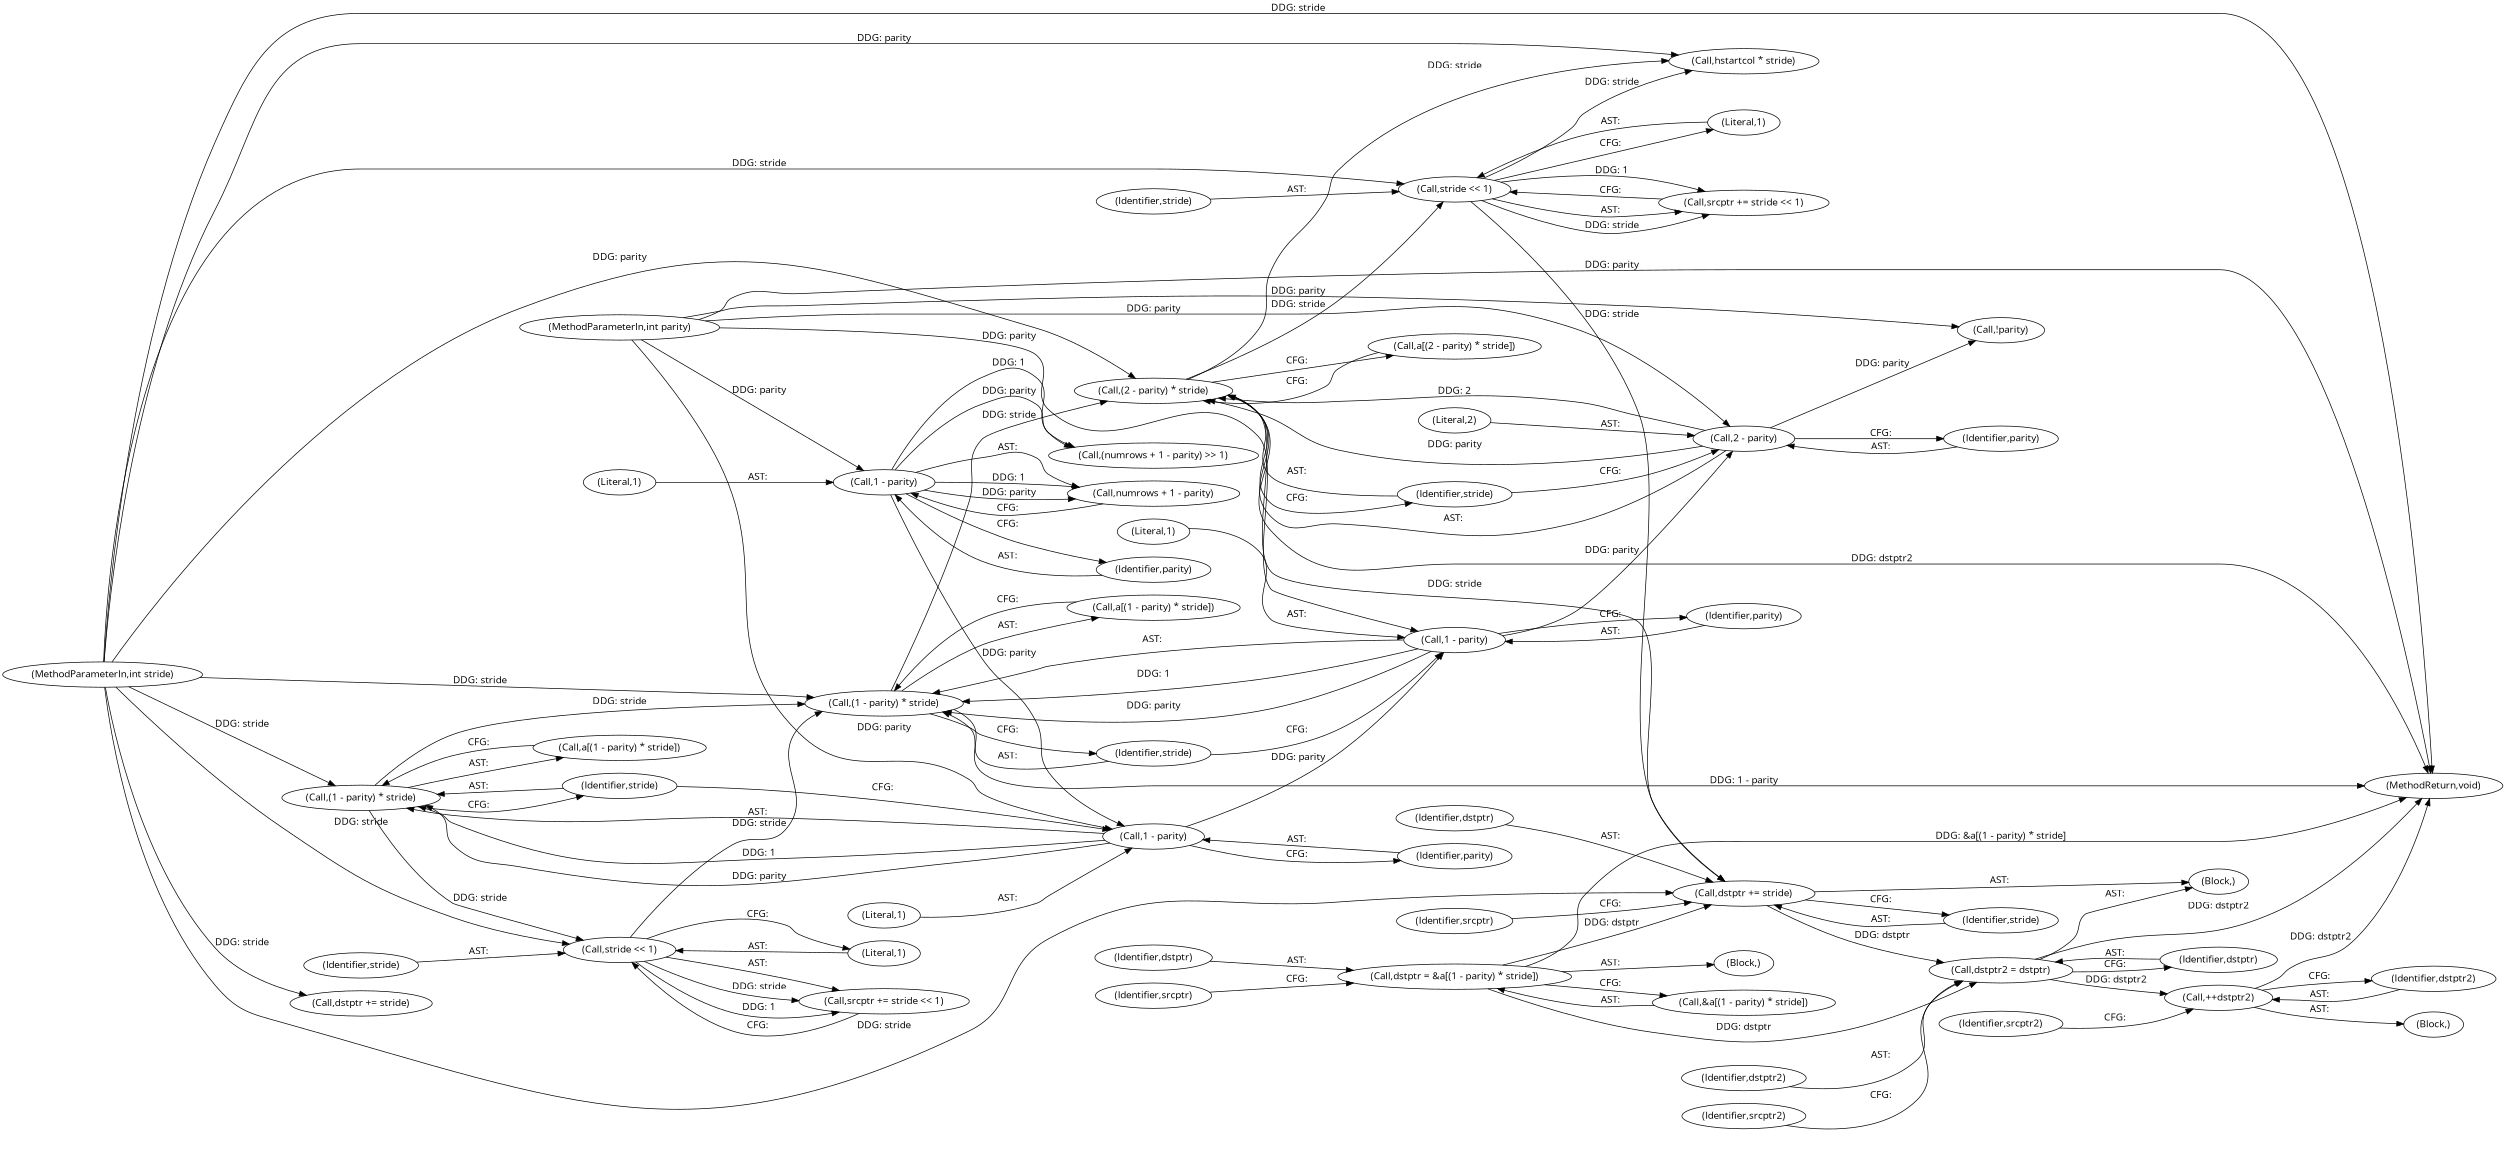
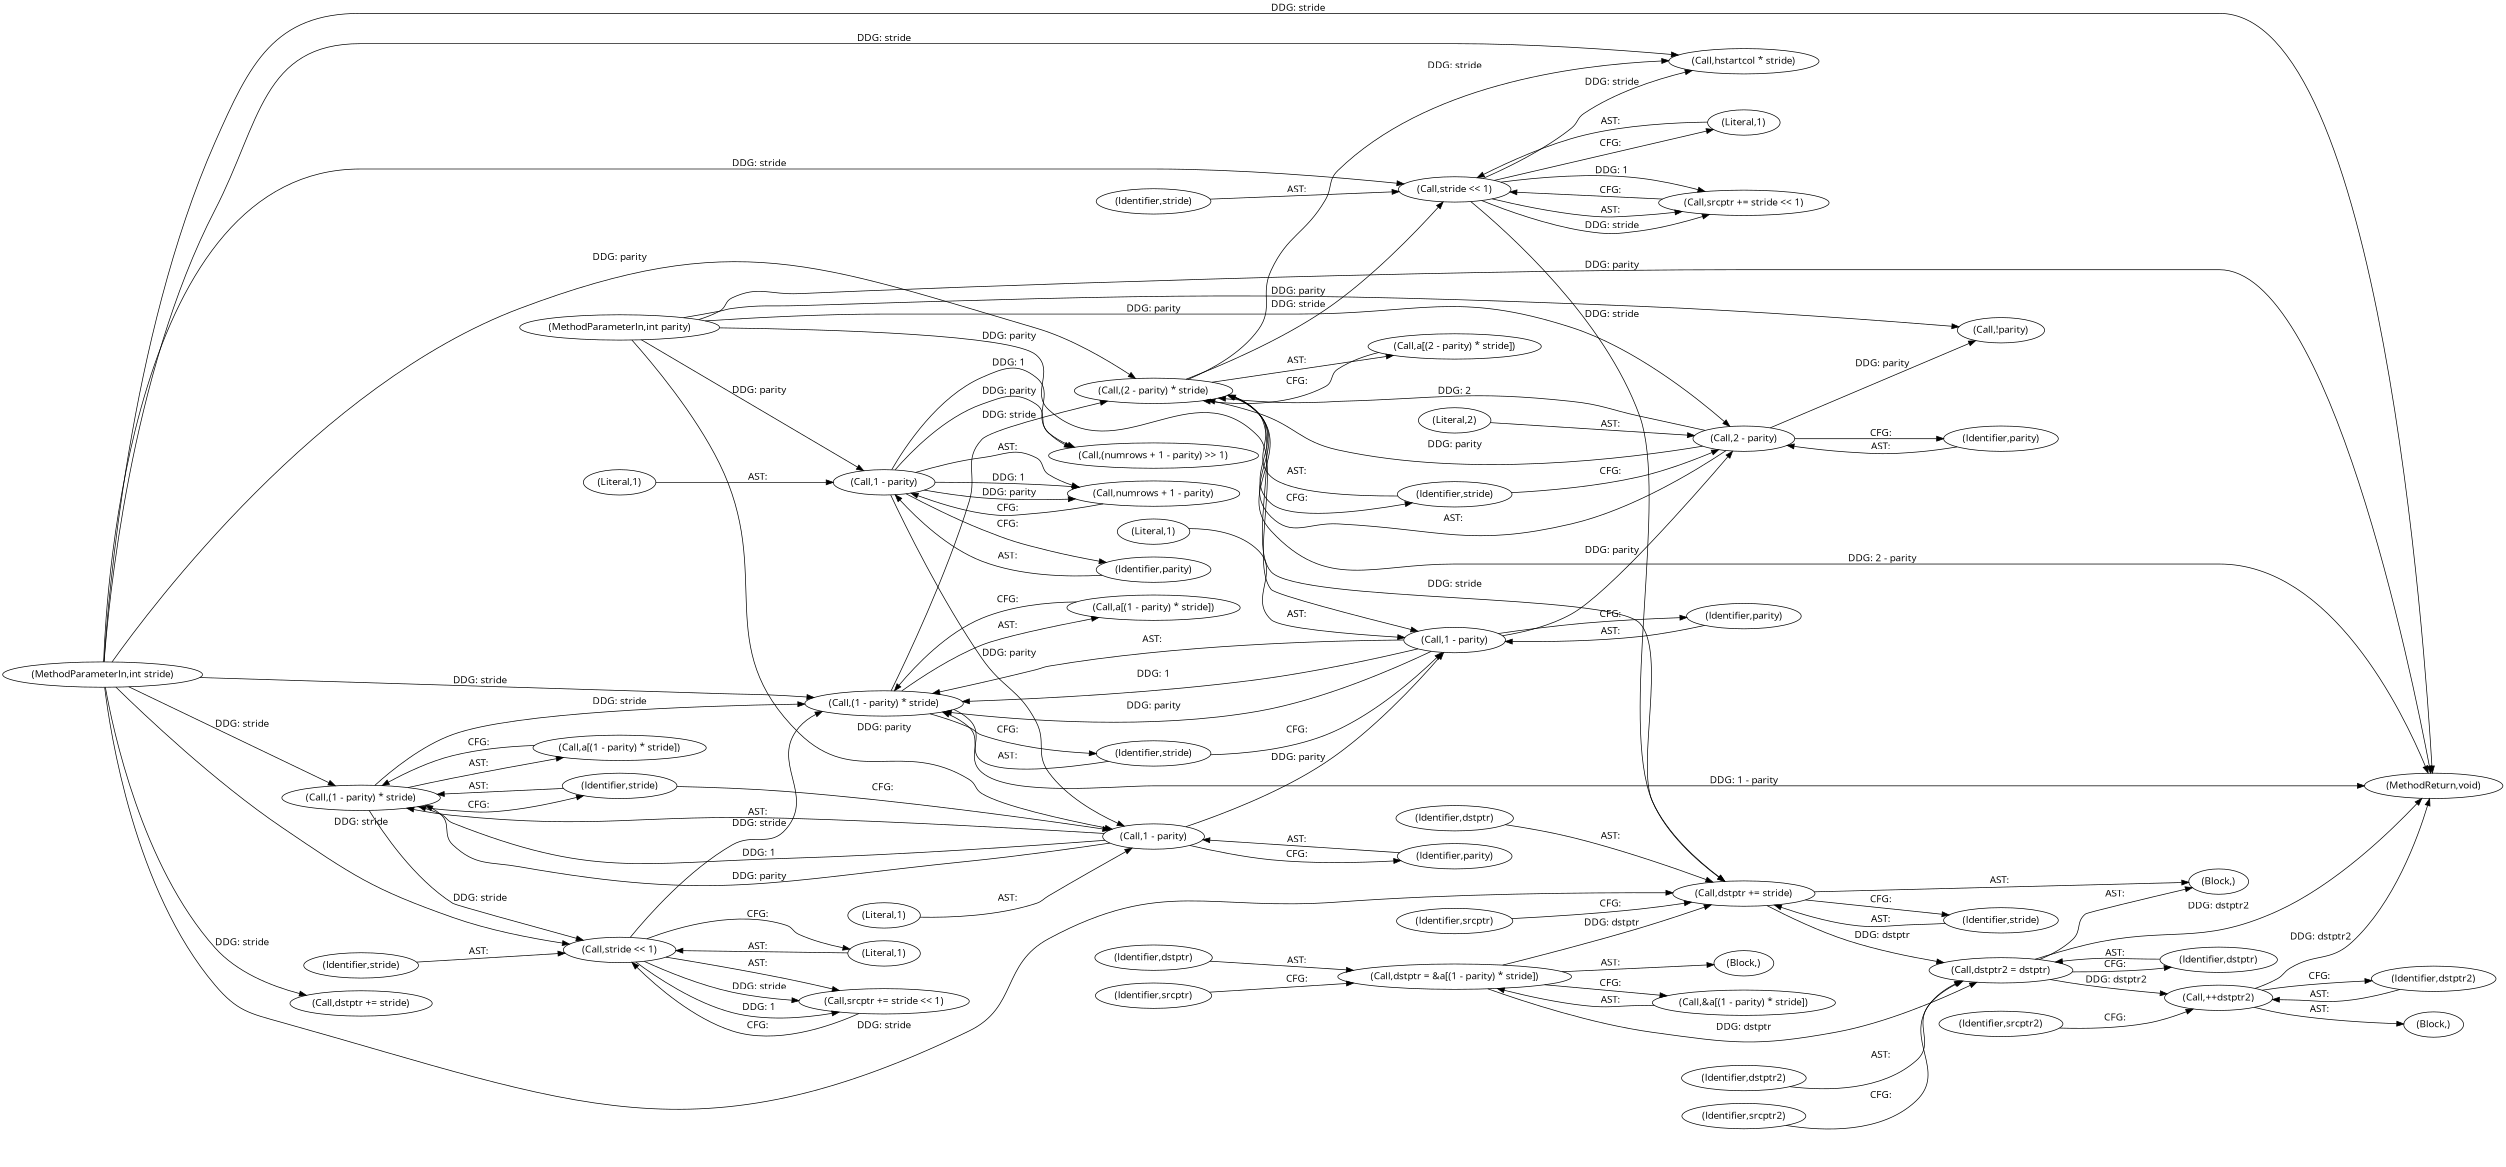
edge "(MethodParameterIn,int stride)" -> "(Call,hstartcol * stride)": label "DDG: parity" -> "DDG: stride"
edge "(Call,(2 - parity) * stride)" -> "(Call,a[(2 - parity) * stride])": label "CFG: " -> "AST: "
edge "(Call,(2 - parity) * stride)" -> "(MethodReturn,void)": label "DDG: dstptr2" -> "DDG: 2 - parity"
edge "(Call,dstptr = &a[(1 - parity) * stride])" -> "(MethodReturn,void)": removed, label "DDG: &a[(1 - parity) * stride]"
